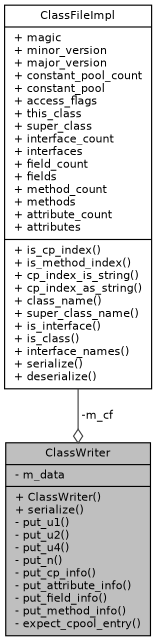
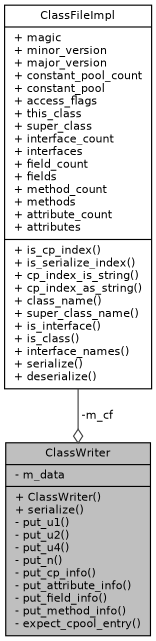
node "ClassFileImpl": text "+ is_method_index()" -> "+ is_serialize_index()"
